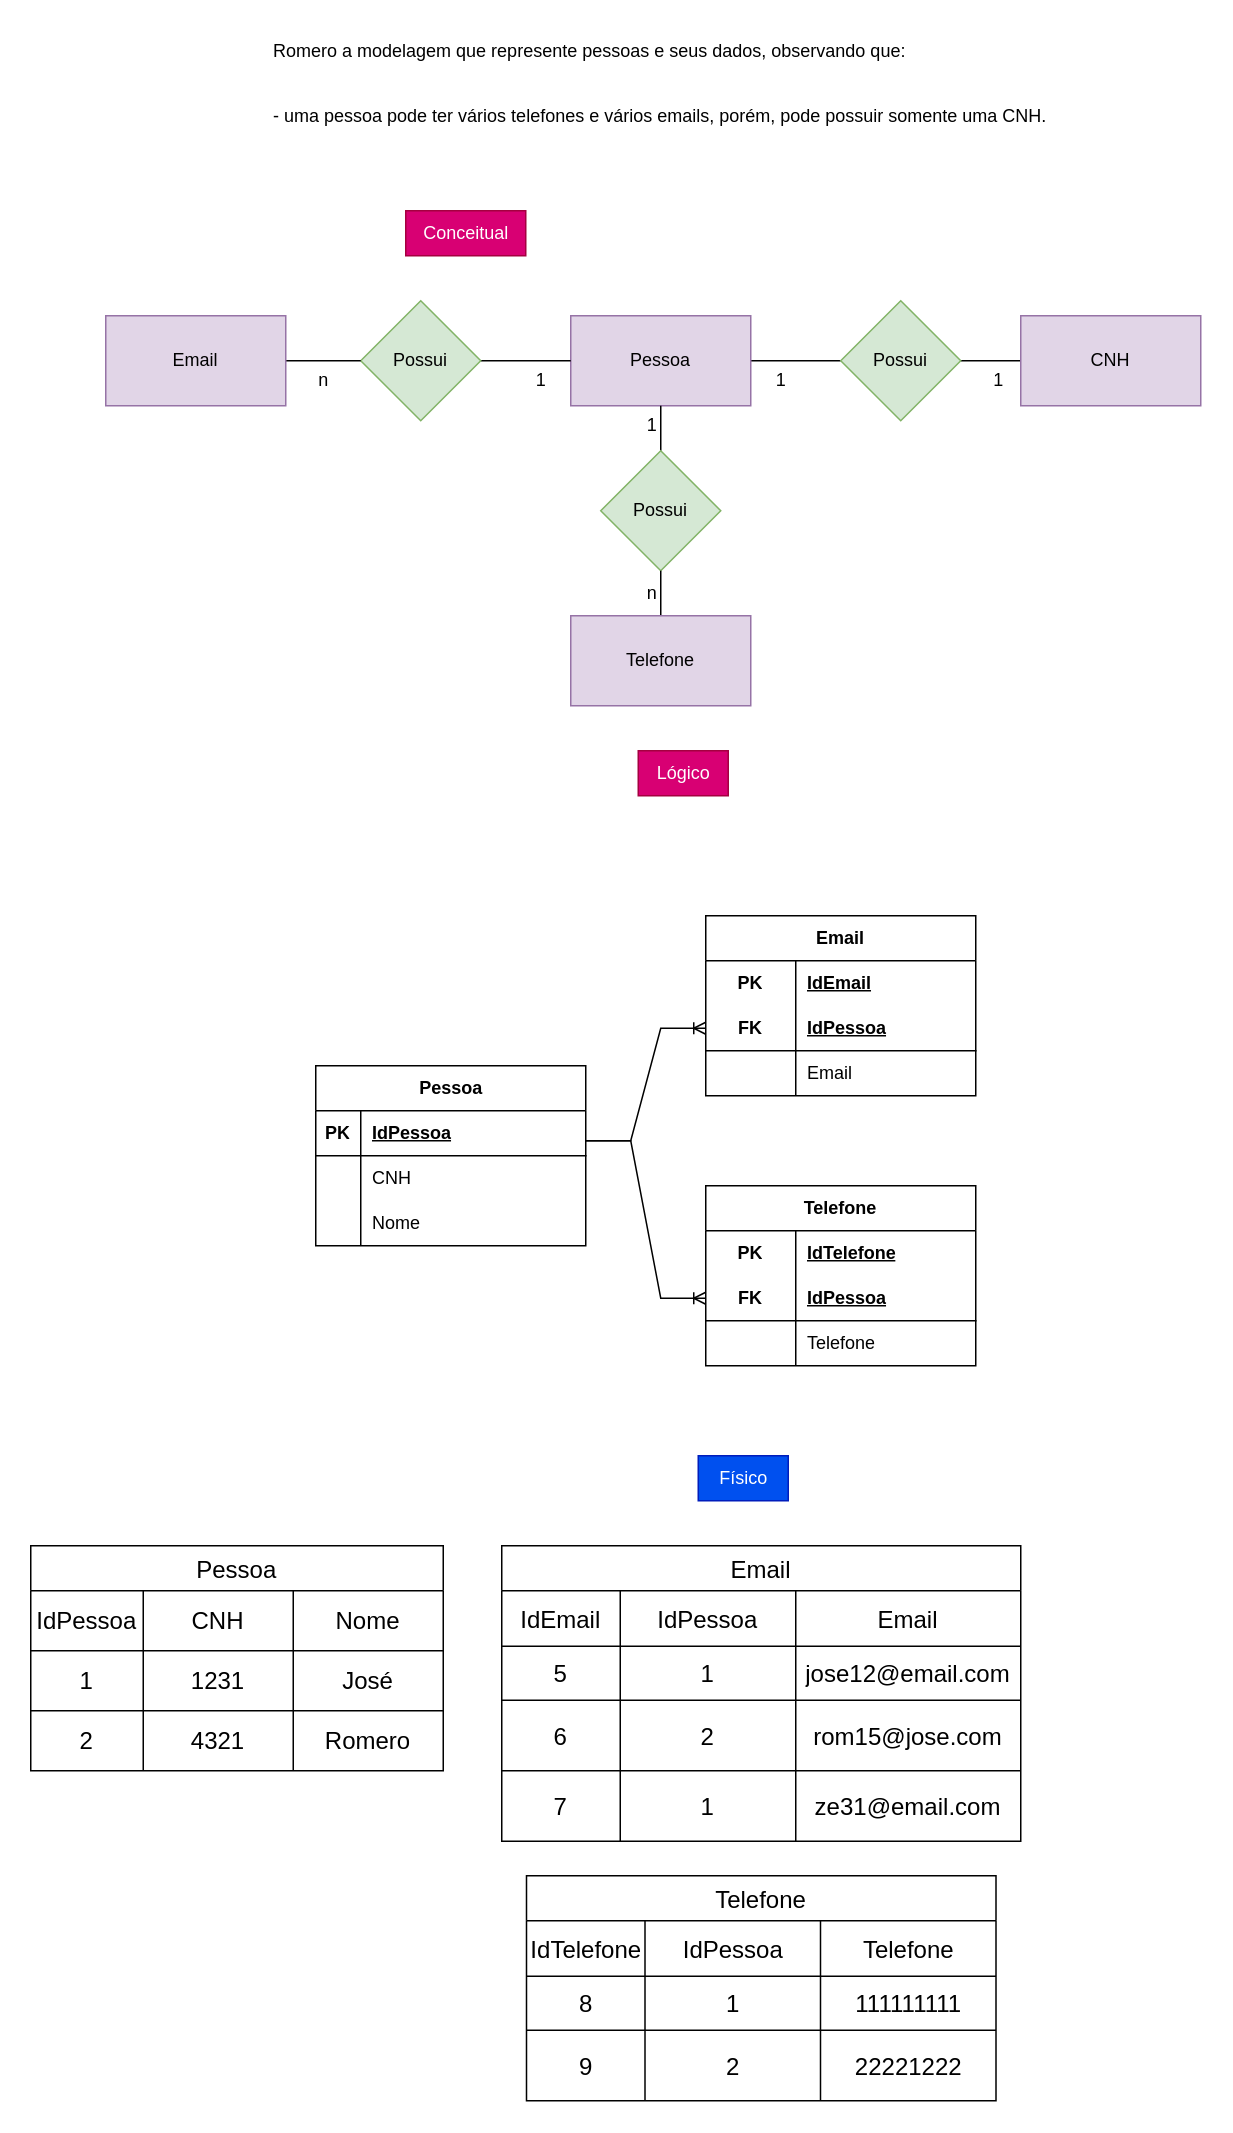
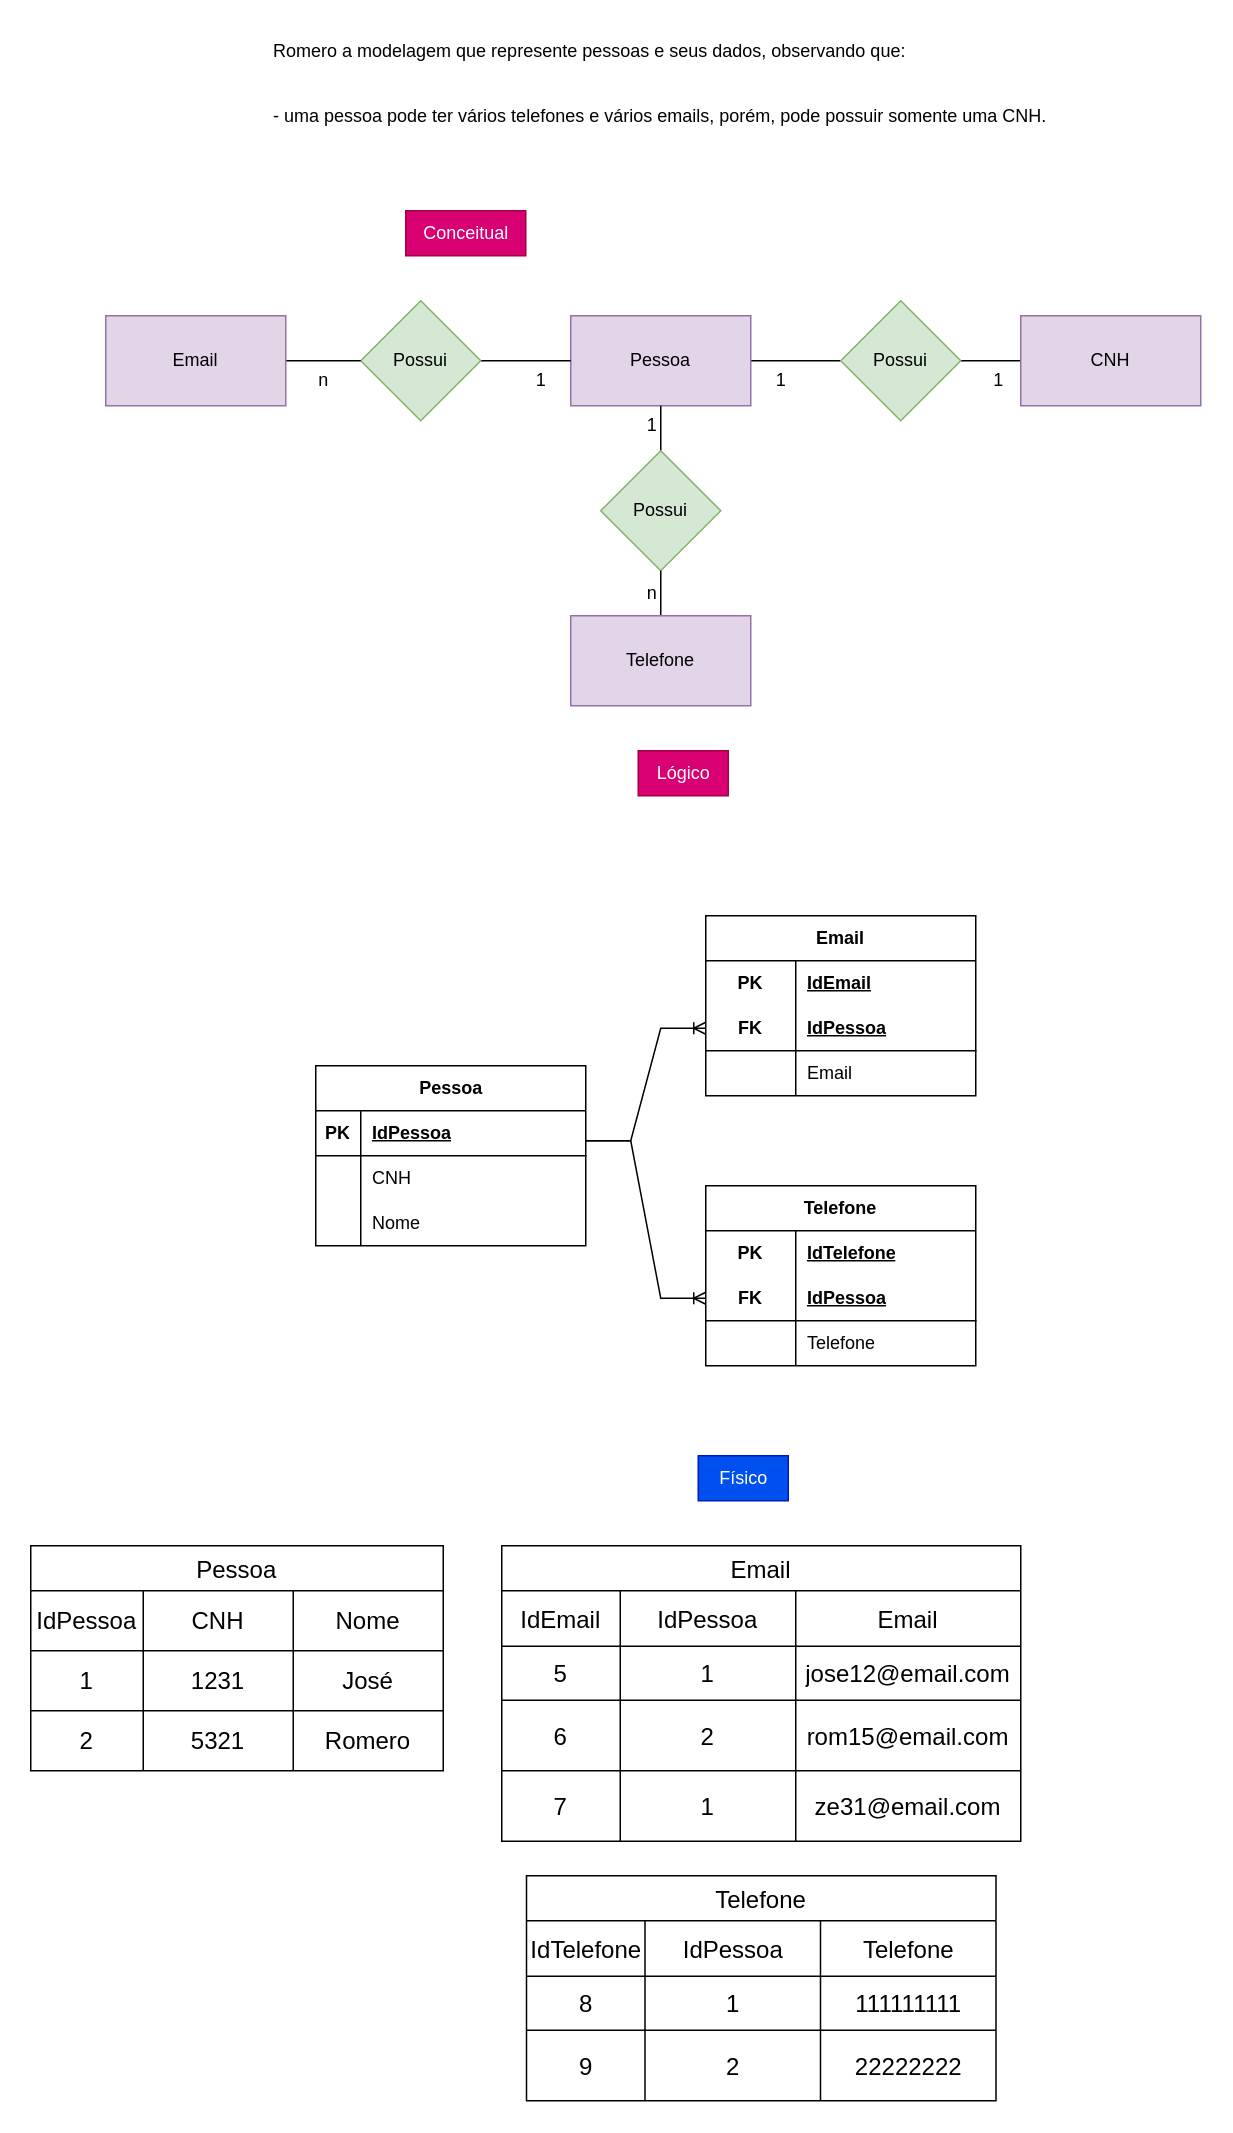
node "rom15@jose.com": label "rom15@jose.com" -> "rom15@email.com"
node "4321": label "4321" -> "5321"
node "22221222": label "22221222" -> "22222222"
